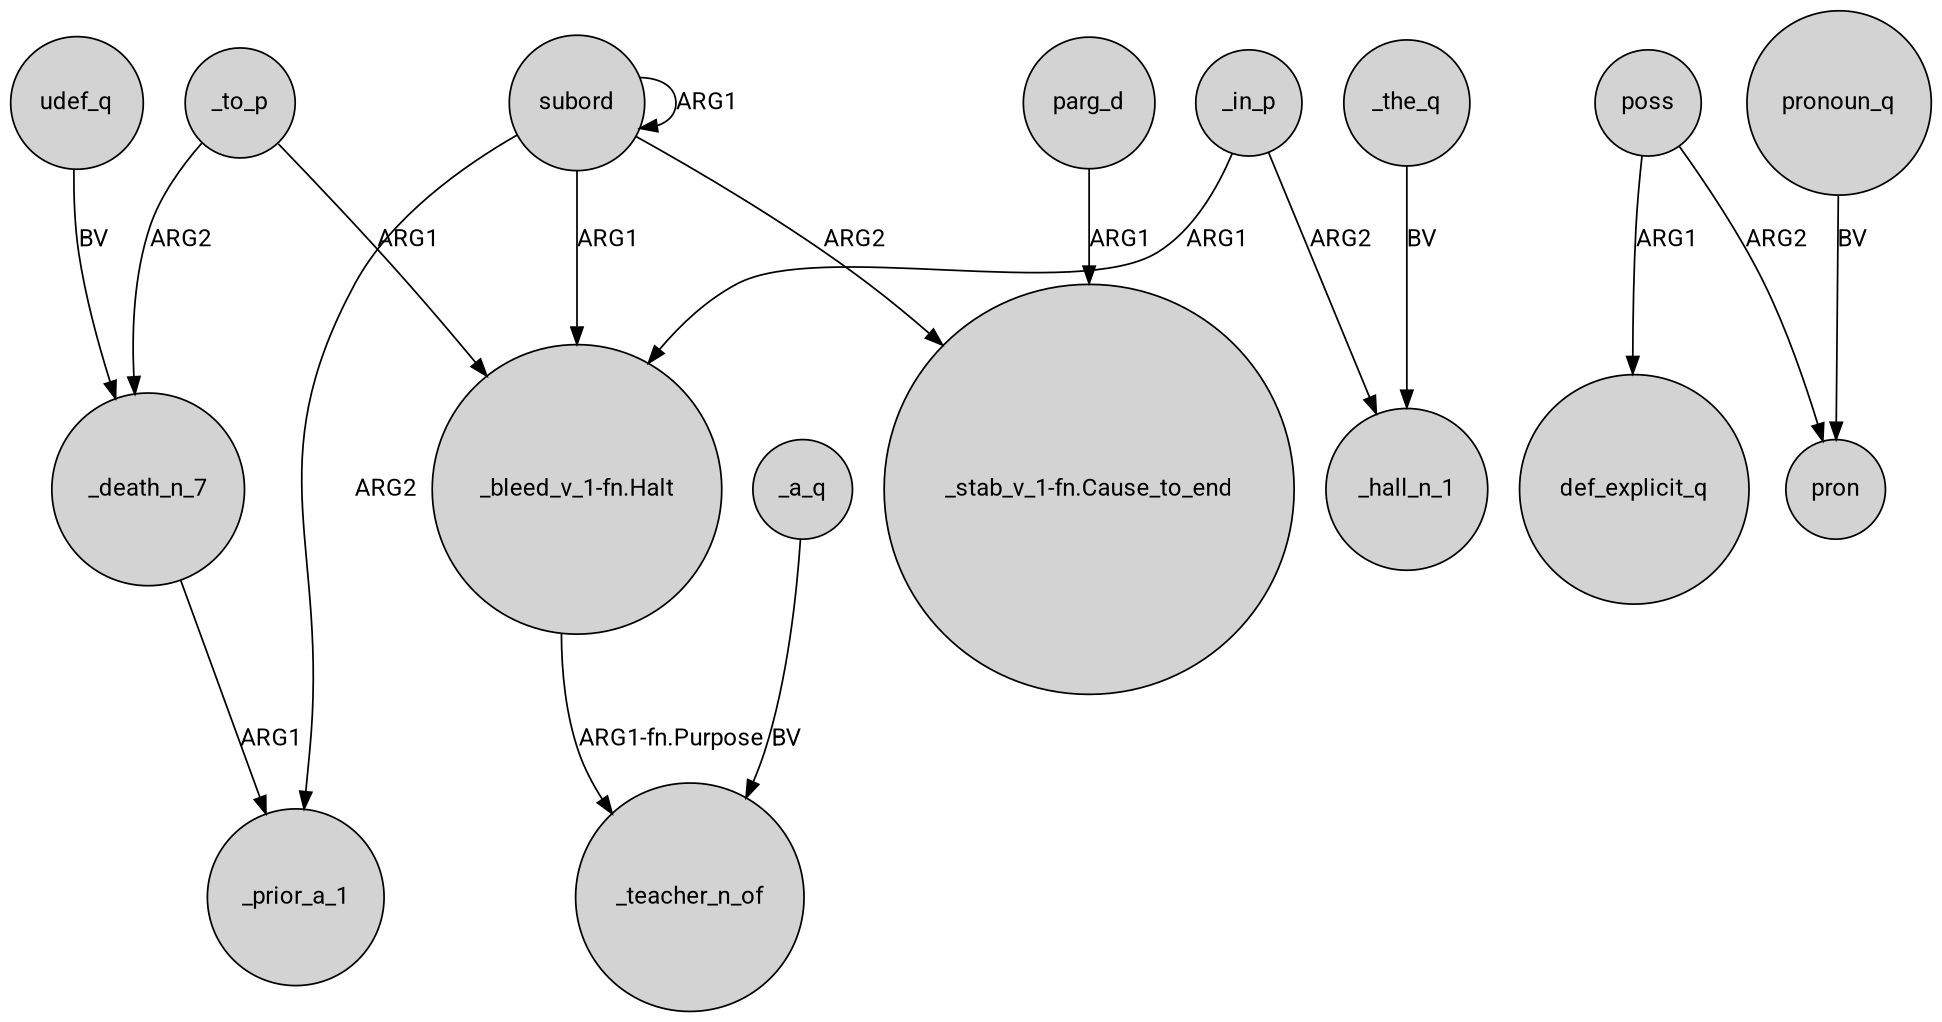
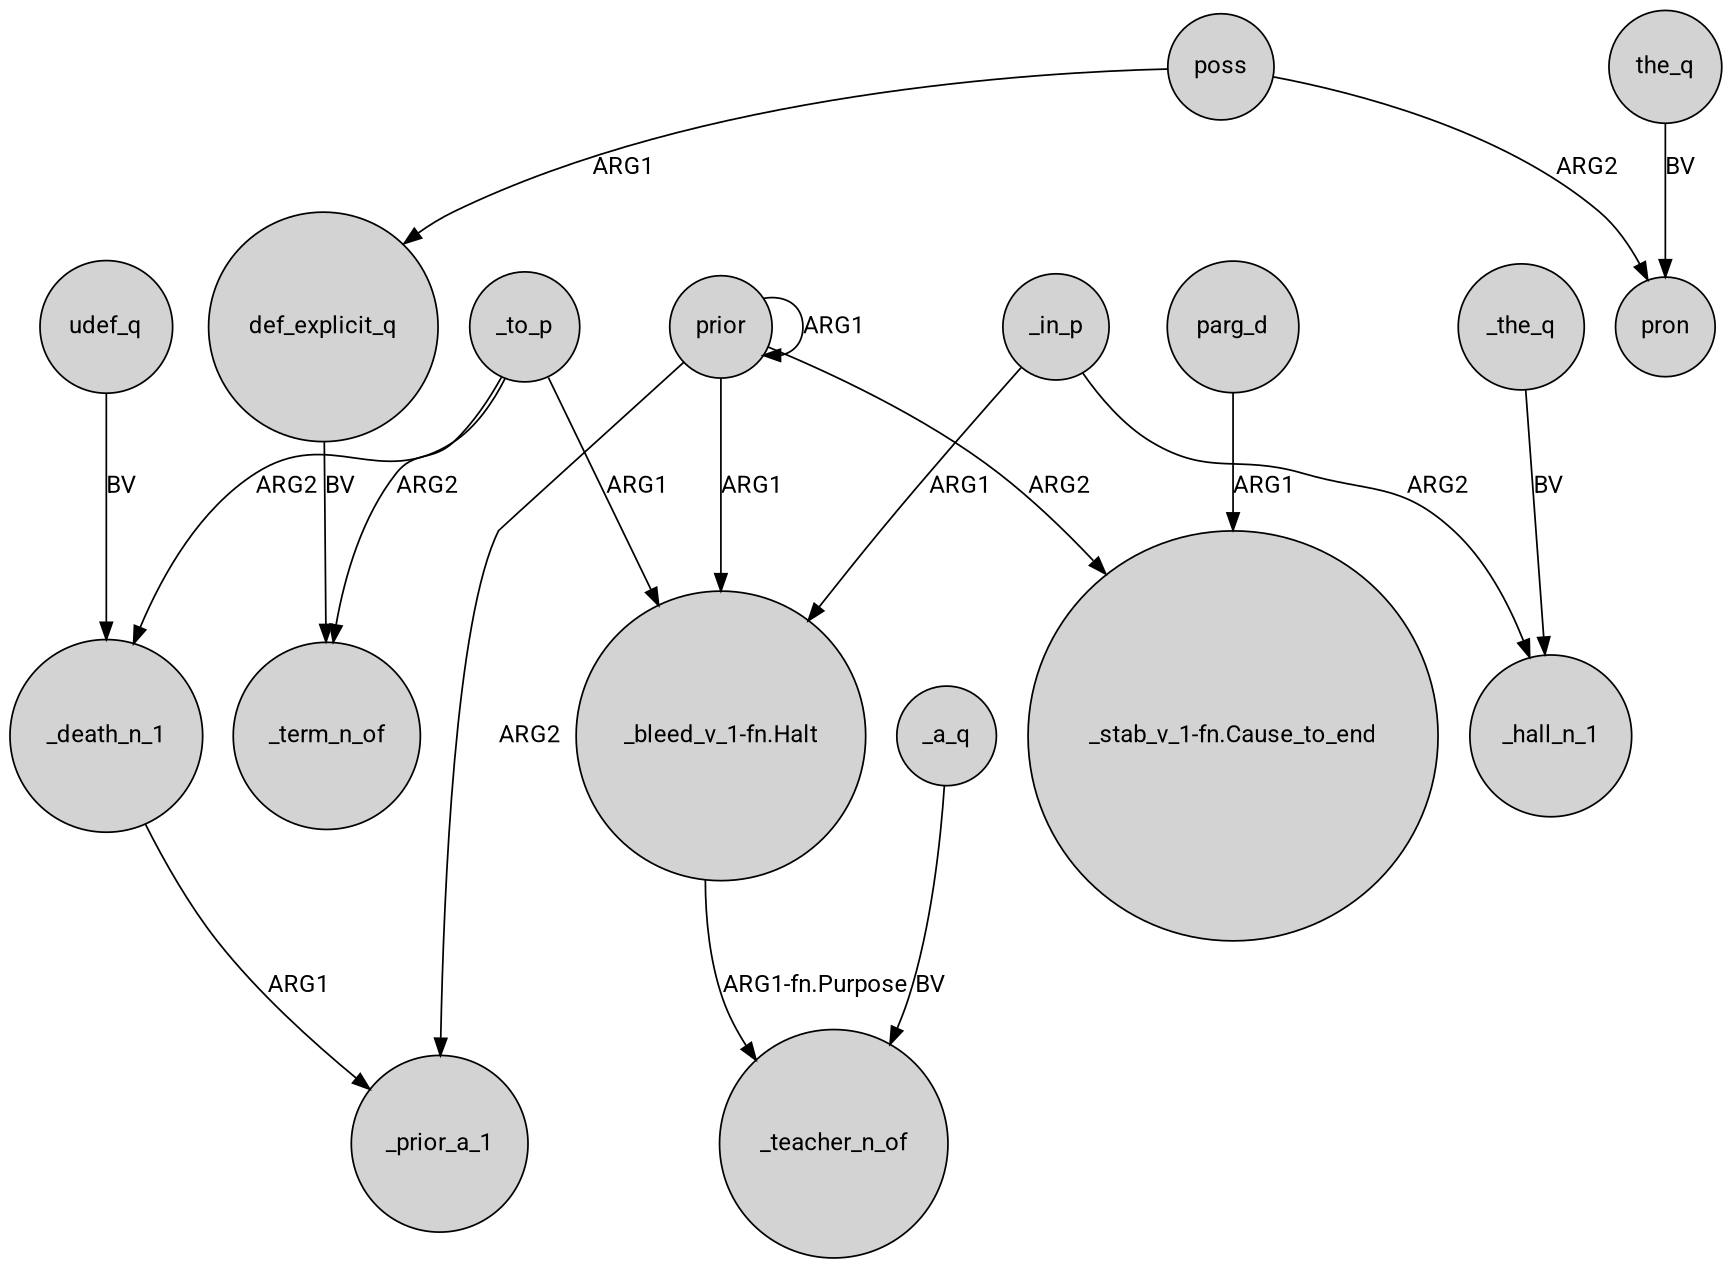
node "subord": label "subord" -> "prior"
node "pronoun_q": label "pronoun_q" -> "the_q"
node "_death_n_7": label "_death_n_7" -> "_death_n_1"
node "_term_n_of": added
